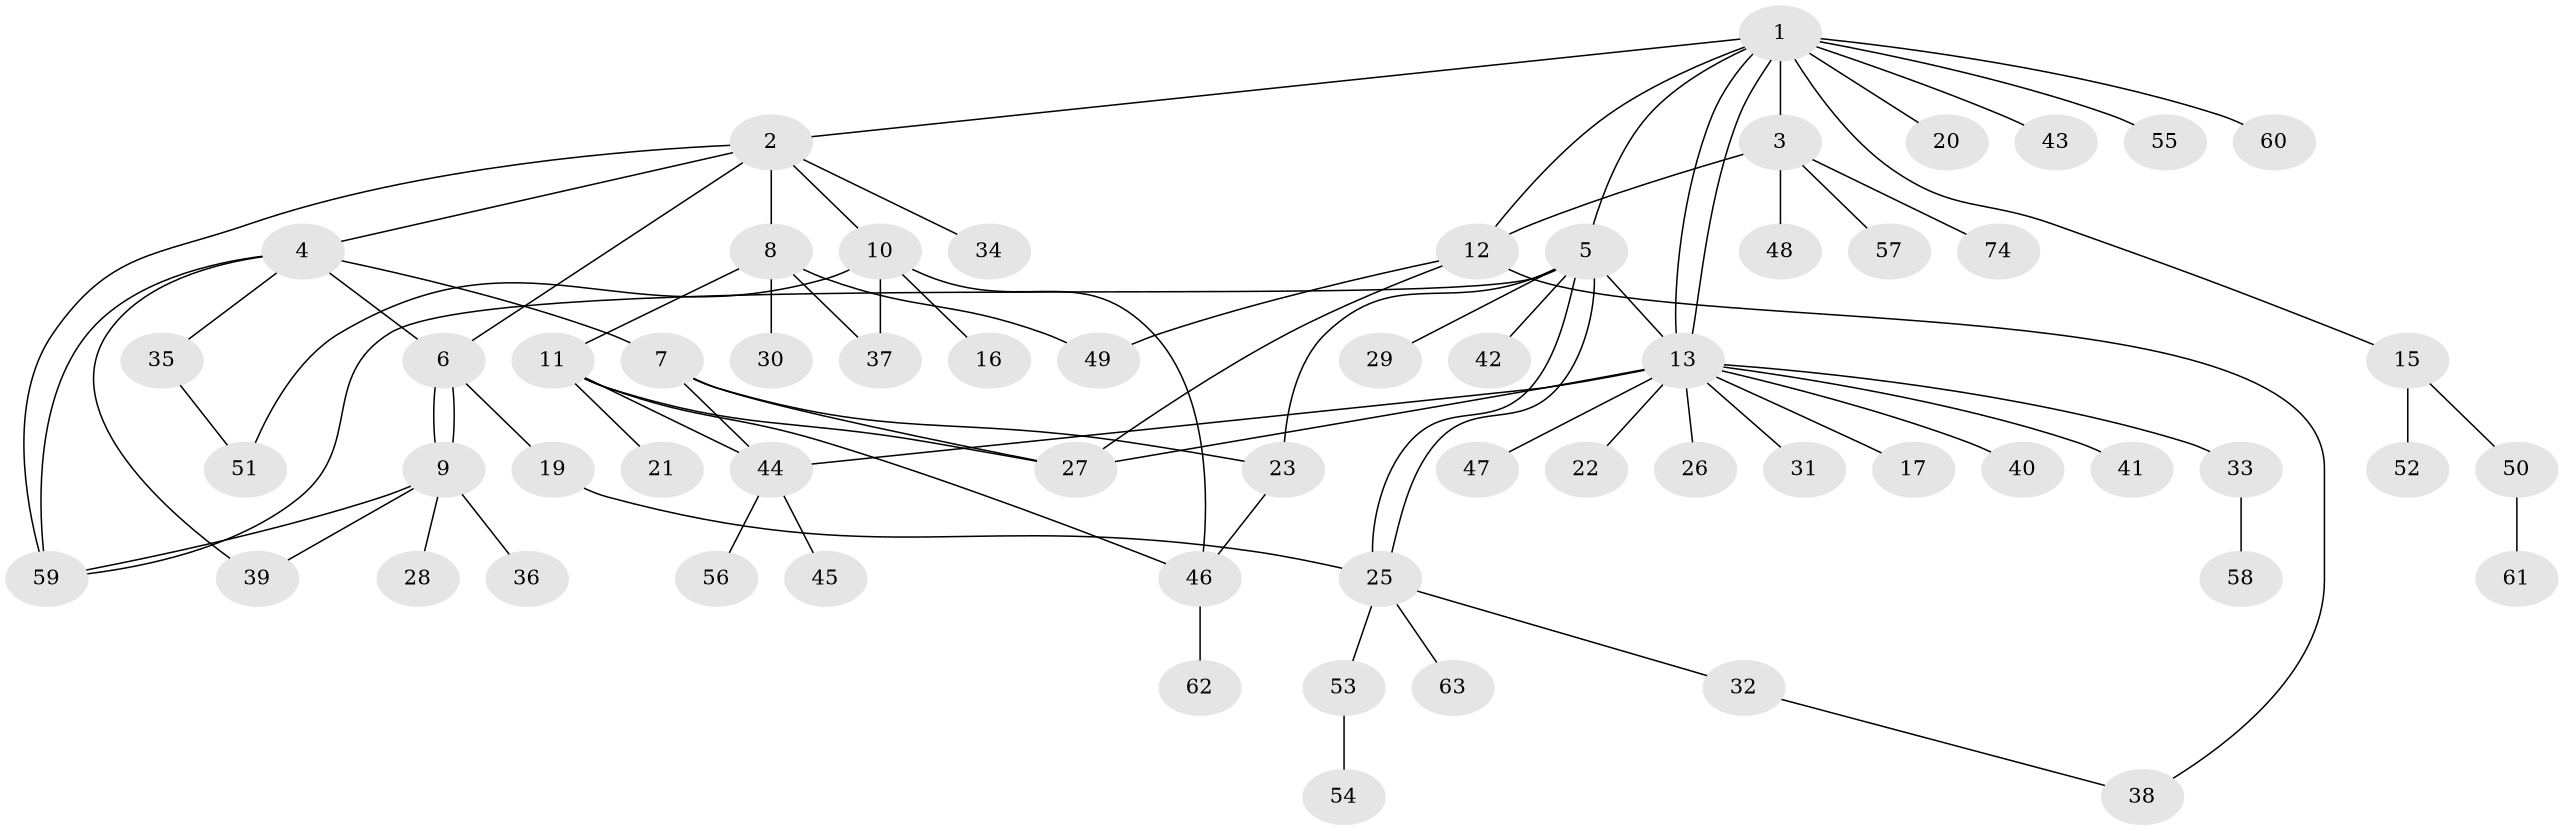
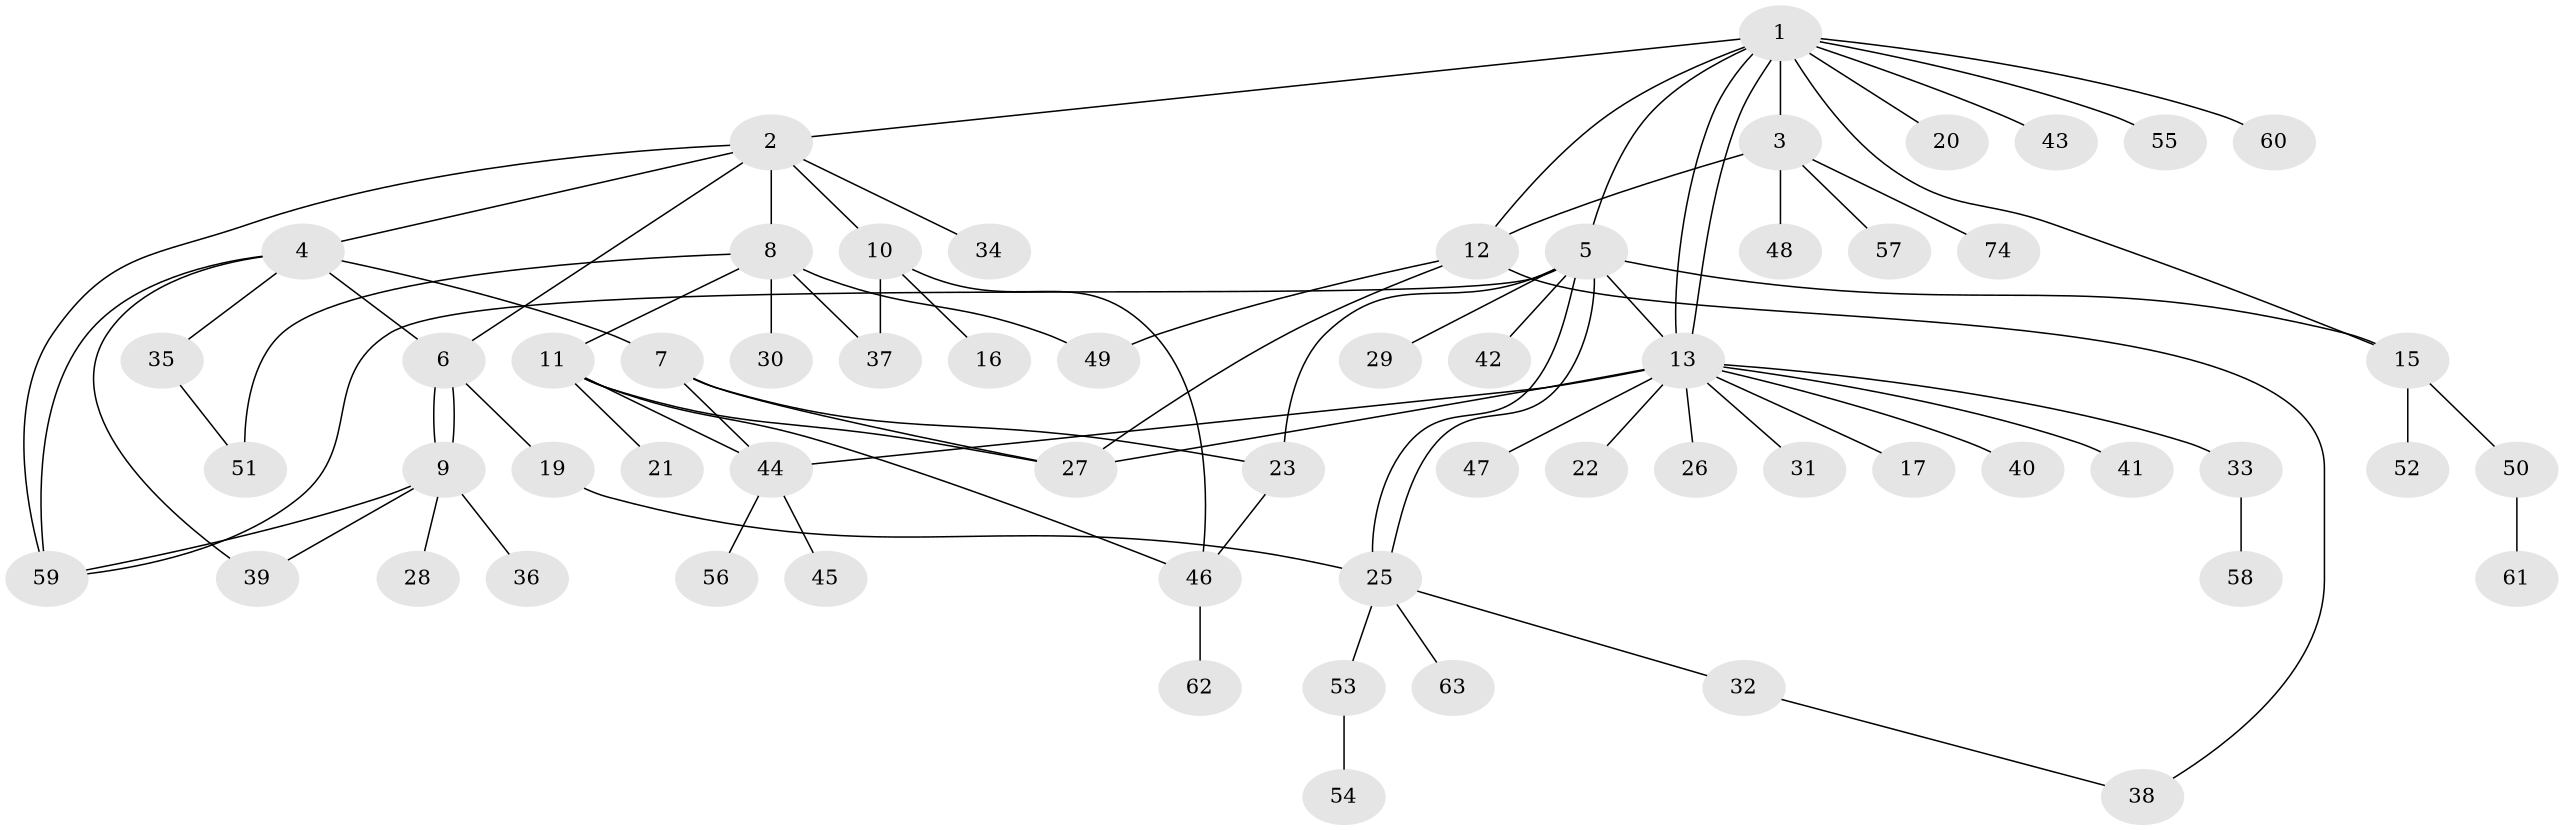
edge "10" -- "51": now "8" -- "51"
edge "5" -- "15": added
